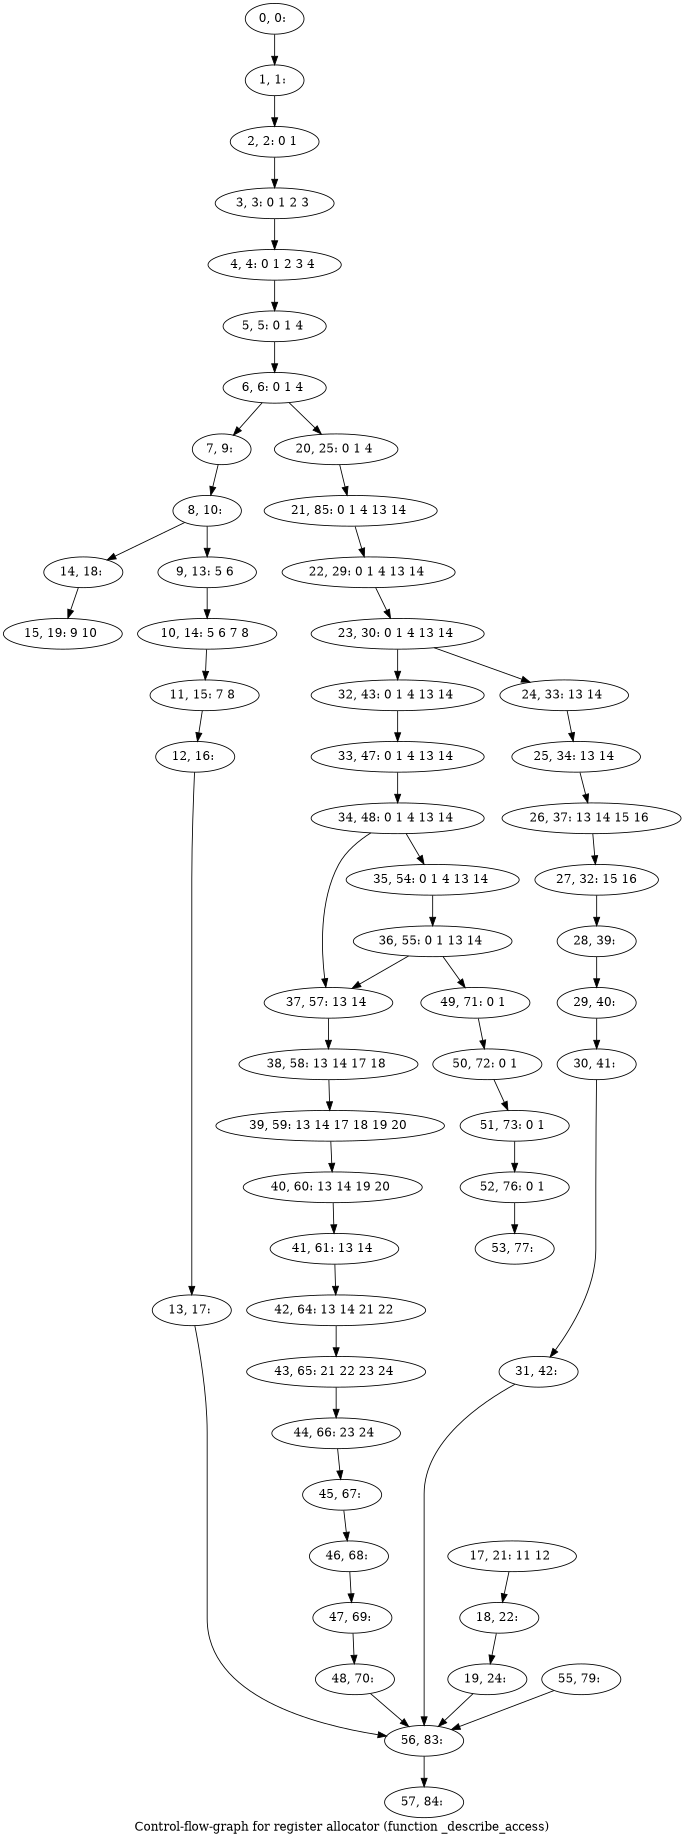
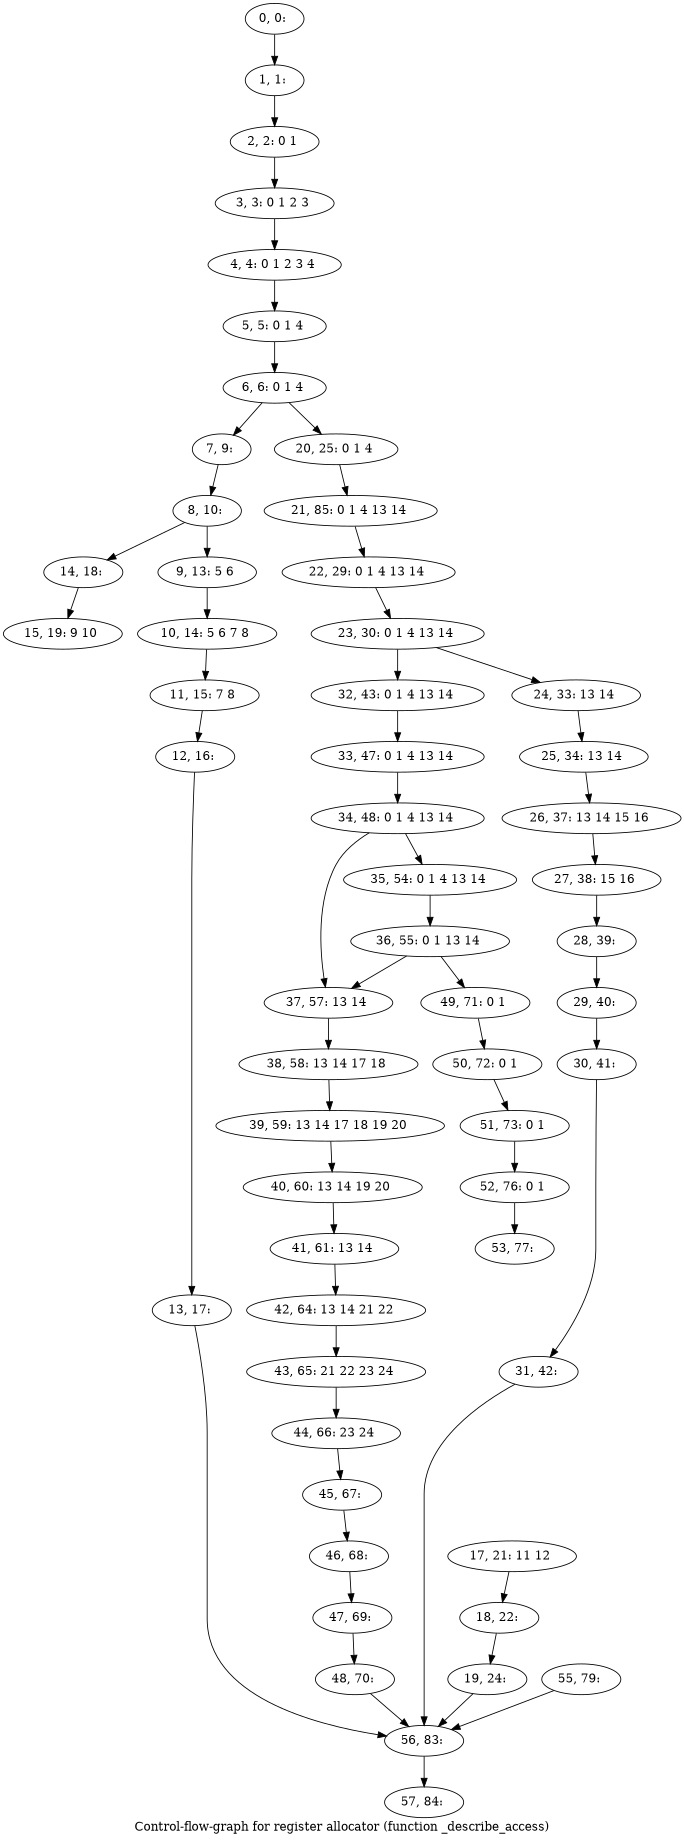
node "27, 32: 15 16": label "27, 32: 15 16" -> "27, 38: 15 16"
